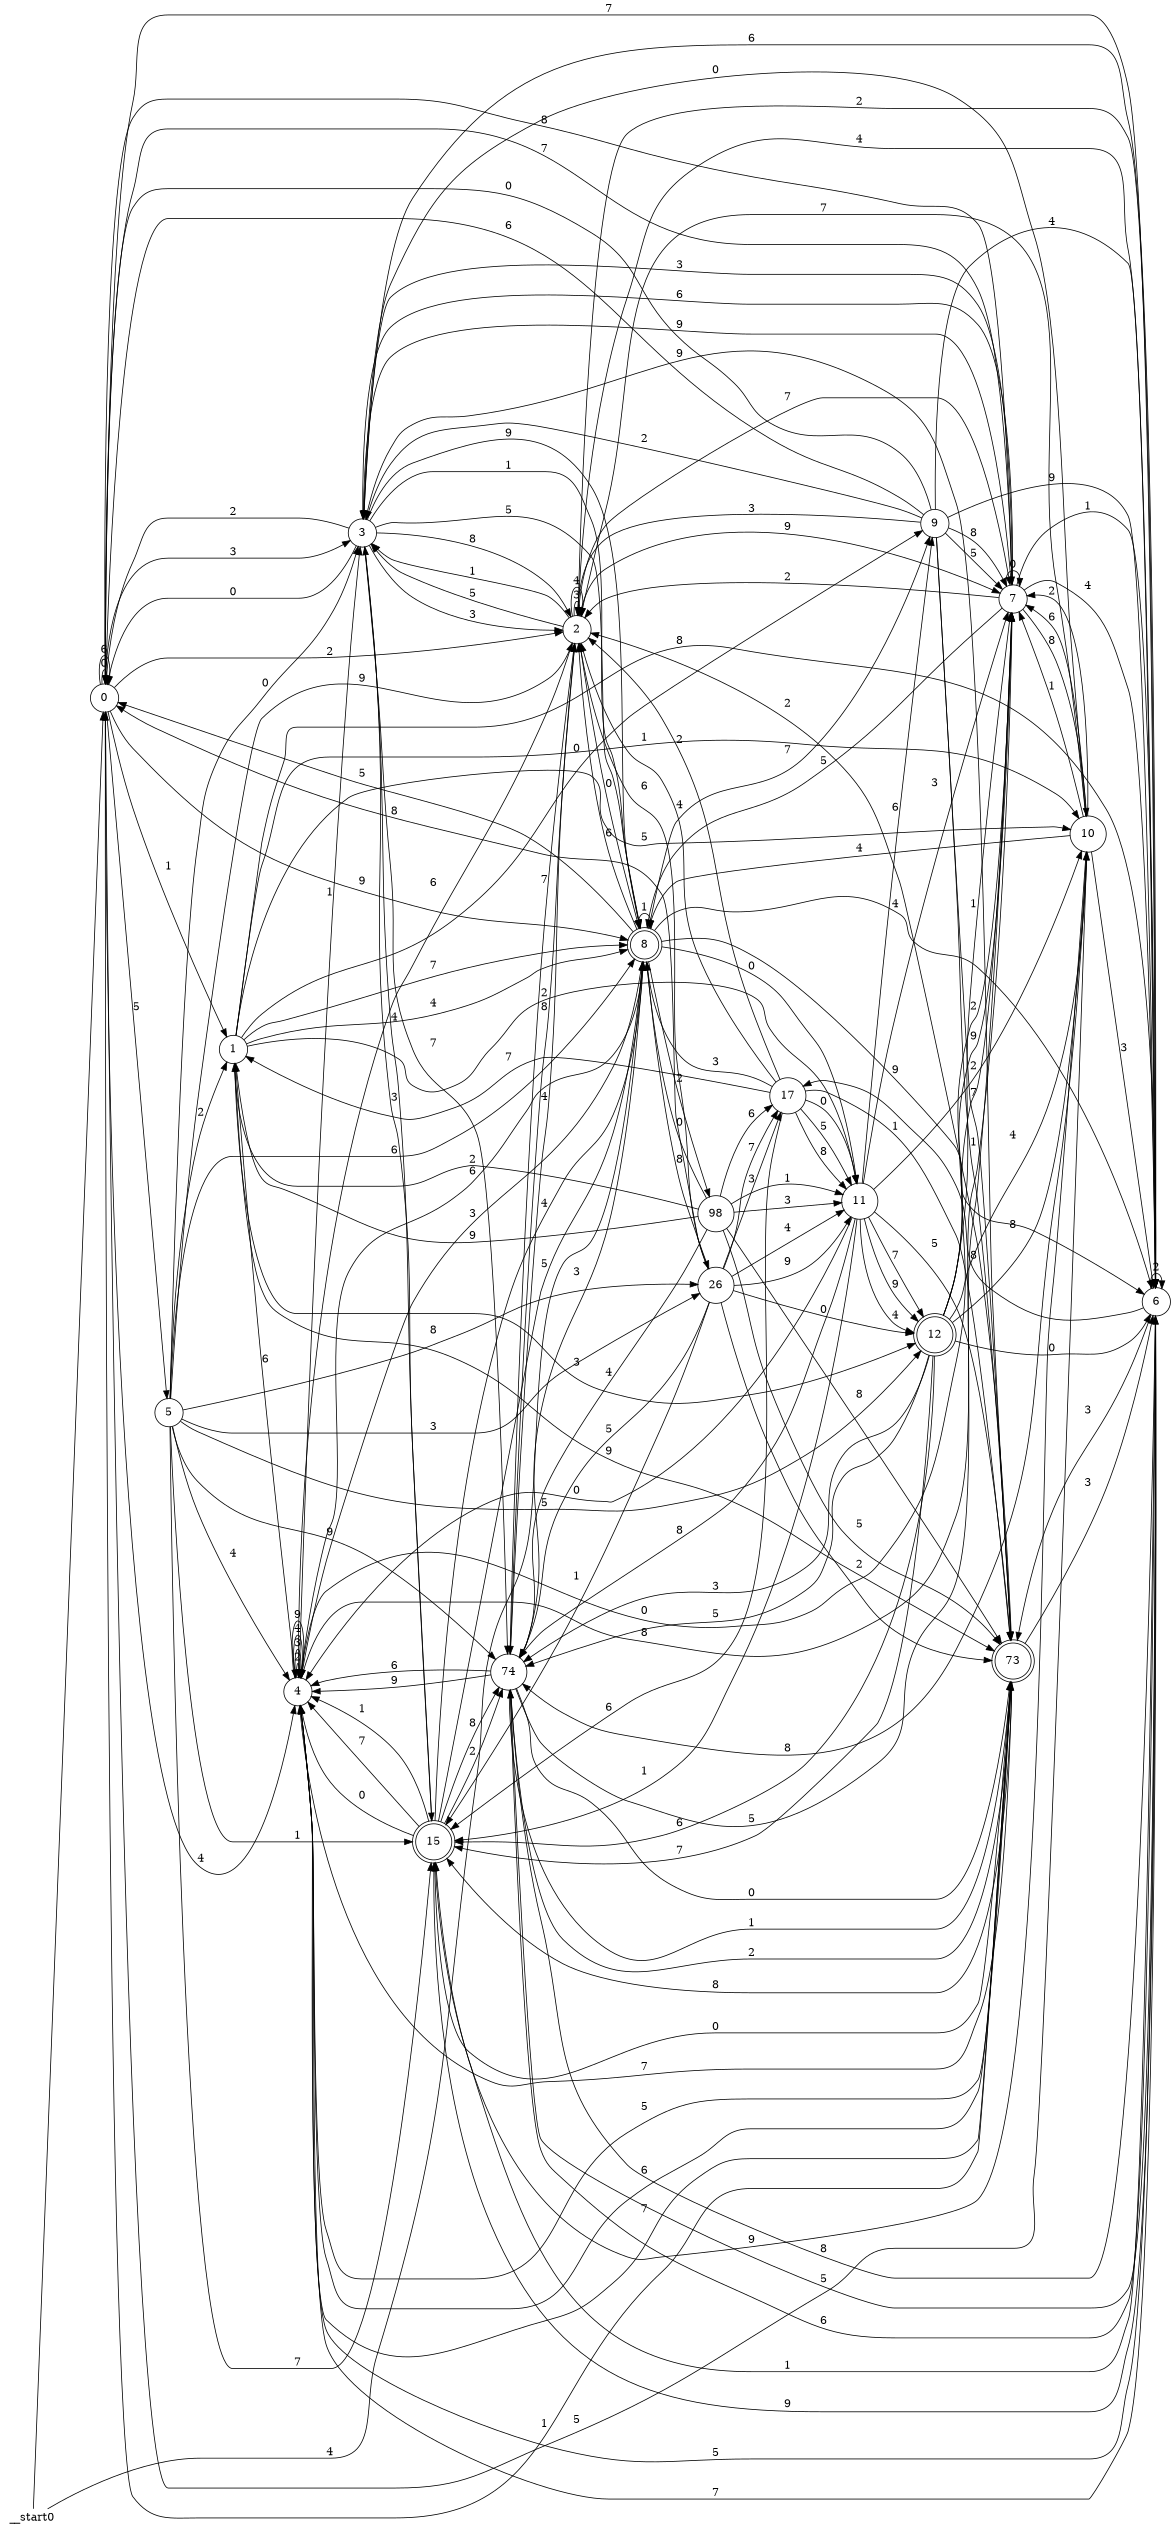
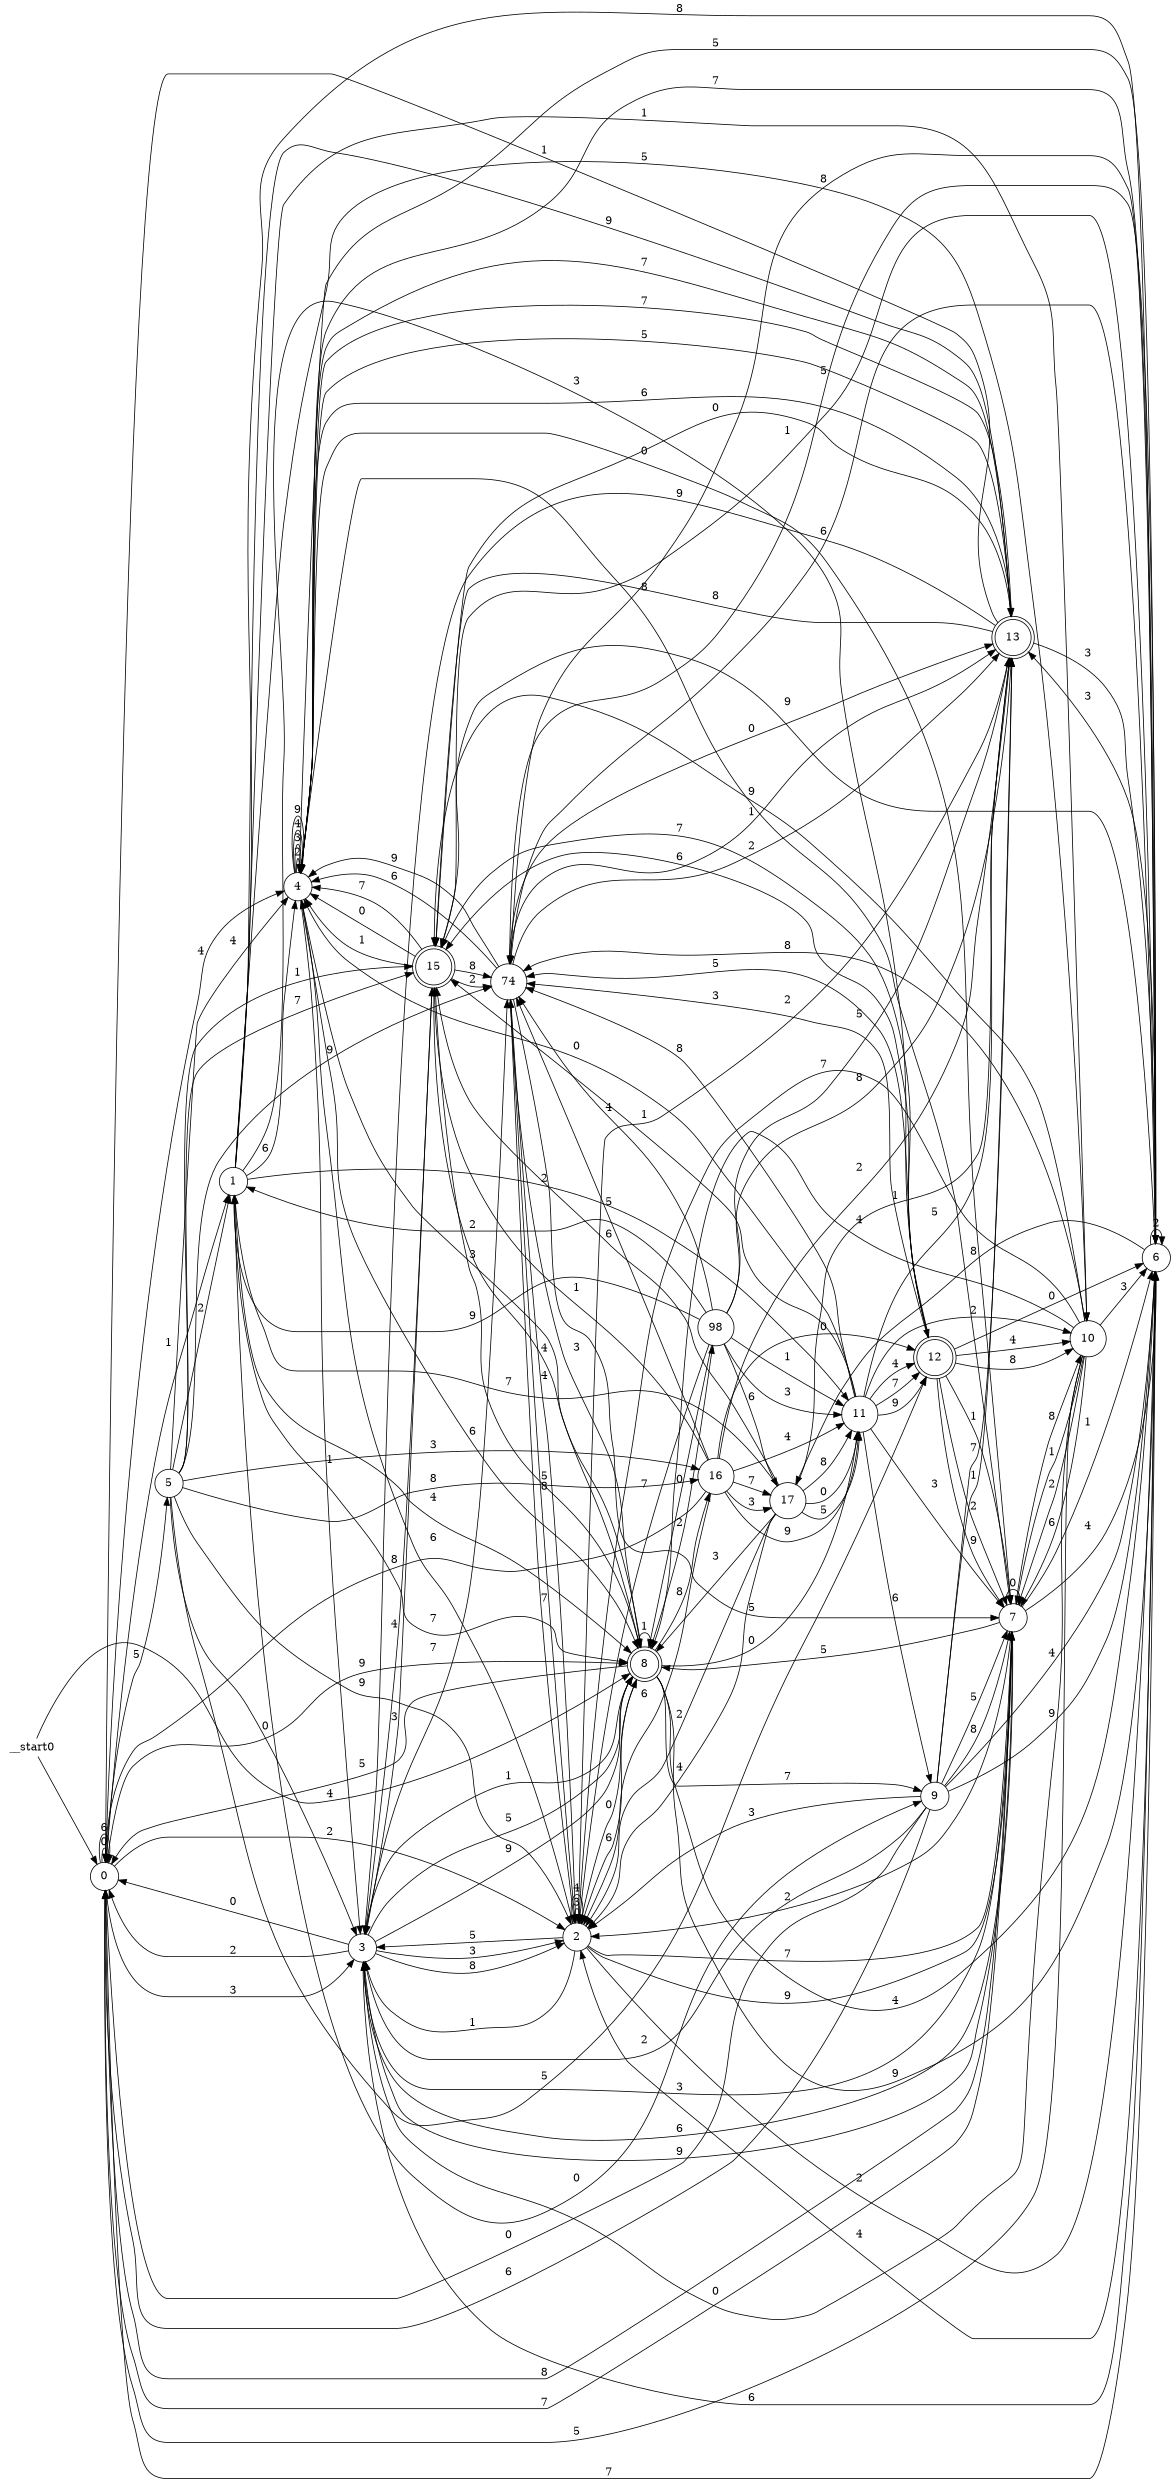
edge "5" -> "8": removed, label "6"
node "26": label "26" -> "16"
edge "98" -> "2": added, label "7"
node "73": label "73" -> "13"
